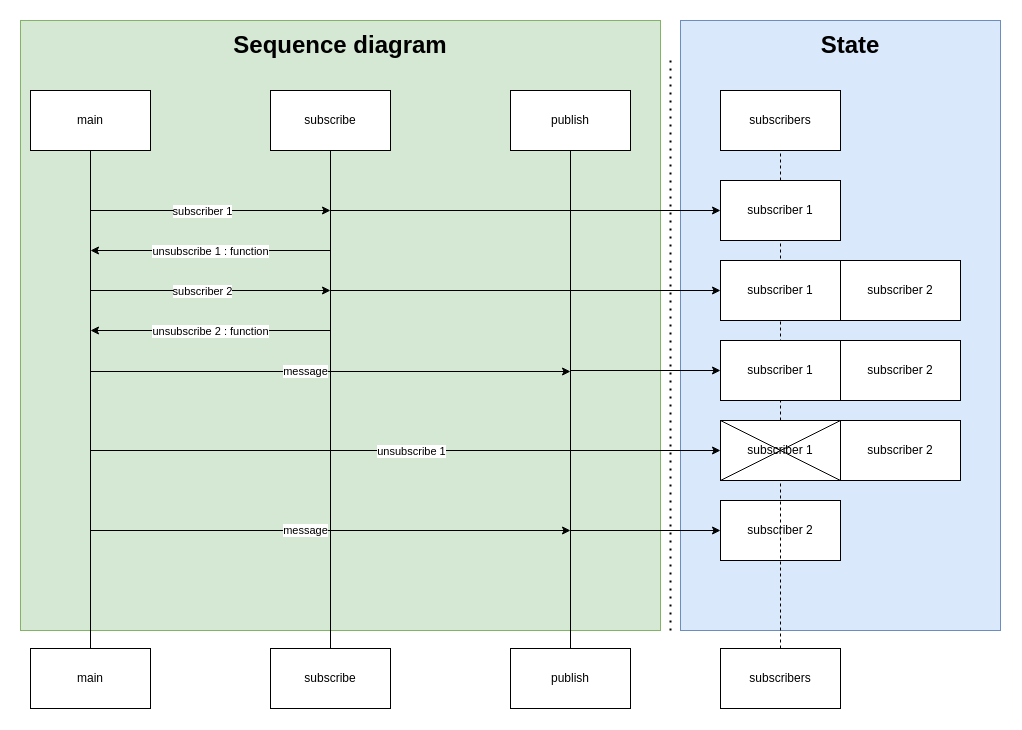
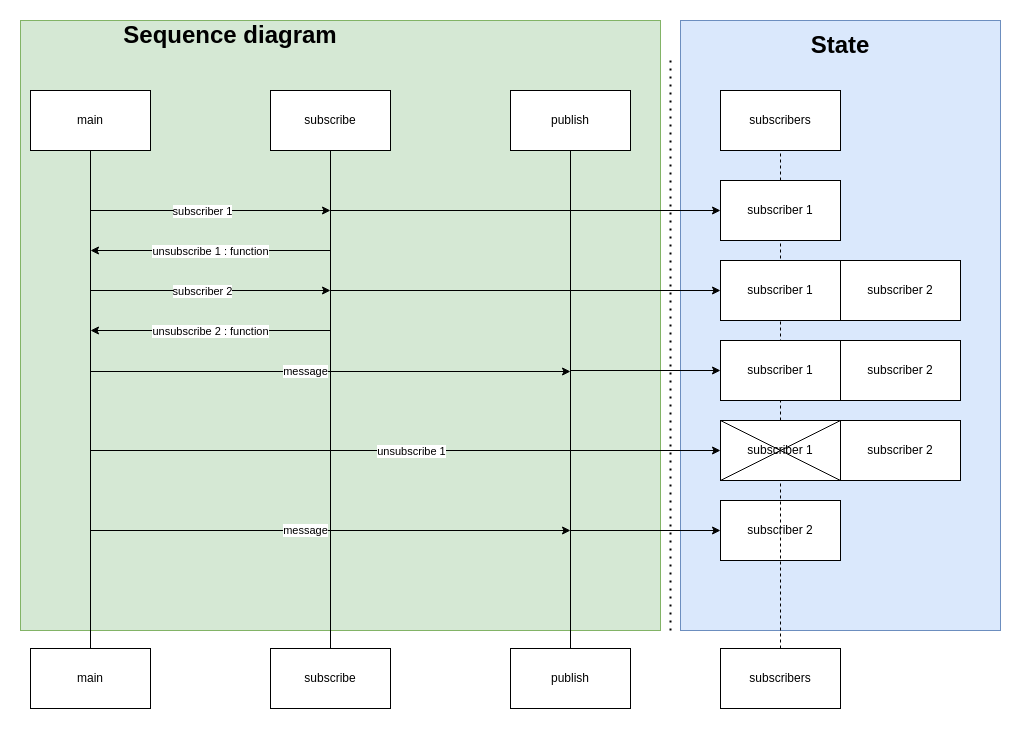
node "Sequence diagram": moved (341, 46) -> (231, 36)
node "State": moved (851, 46) -> (841, 46)
